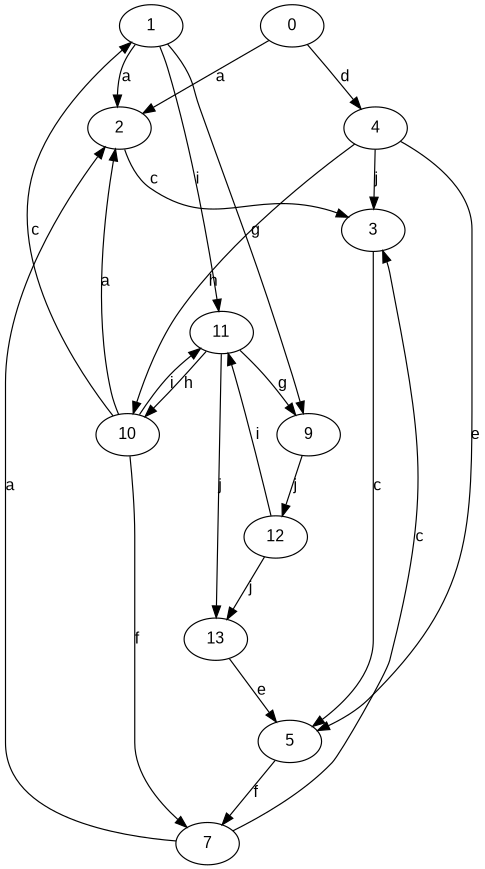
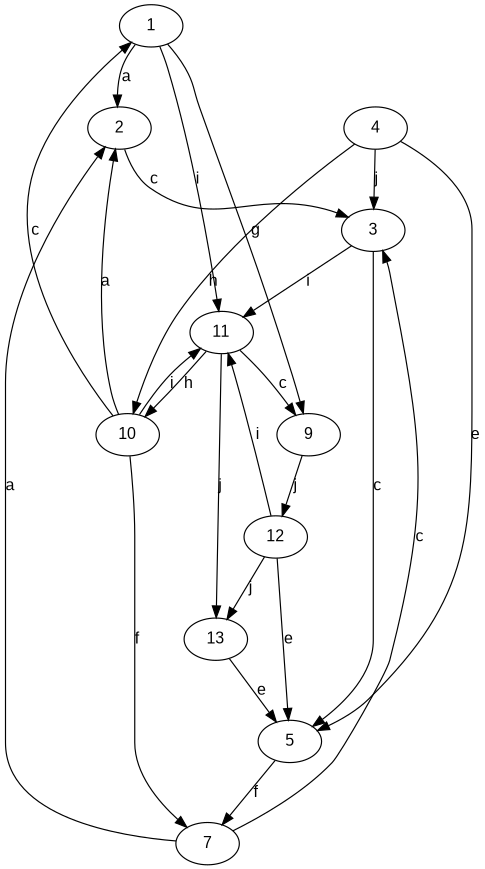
node "0": removed
edge "3" -> "11": added, label "i"
edge "11" -> "9": label "g" -> "c"
edge "12" -> "5": added, label "e"
